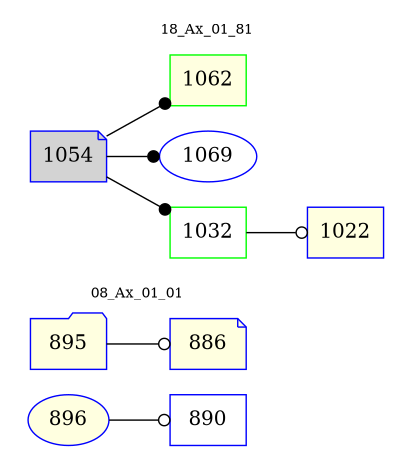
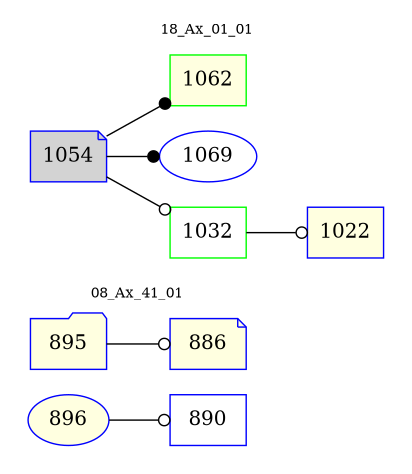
cluster "18_Ax_01_81": label "18_Ax_01_81" -> "18_Ax_01_01"
edge "1054" -> "1032": arrowhead dot -> odot
cluster "08_Ax_01_01": label "08_Ax_01_01" -> "08_Ax_41_01"
